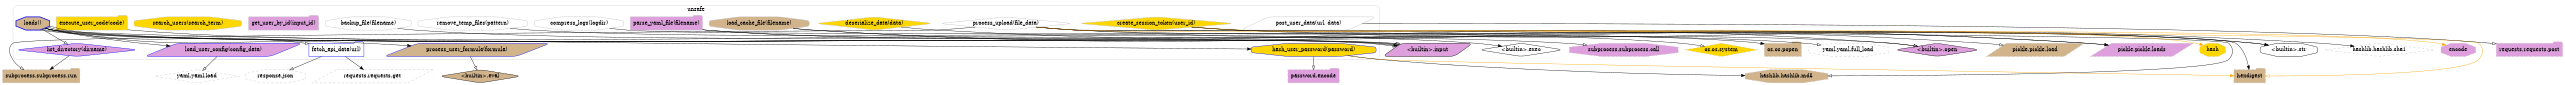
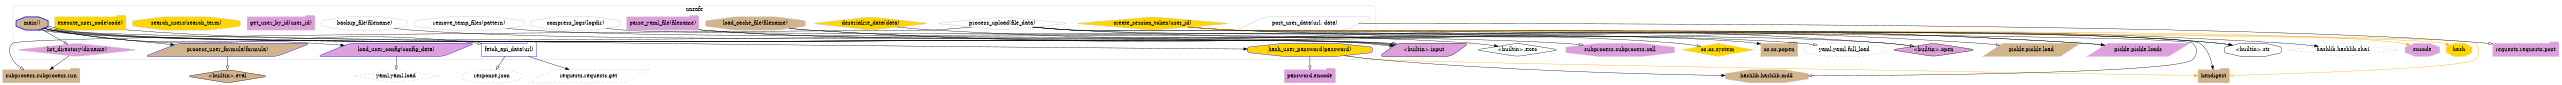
node "loads()": label "loads()" -> "main()"
node "get_user_by_id(input_id)": label "get_user_by_id(input_id)" -> "get_user_by_id(user_id)"
edge "process_upload(file_data)" -> "hash": now "create_session_token(user_id)" -> "hash"
node "list_directory(dirname)": color blue -> gray
